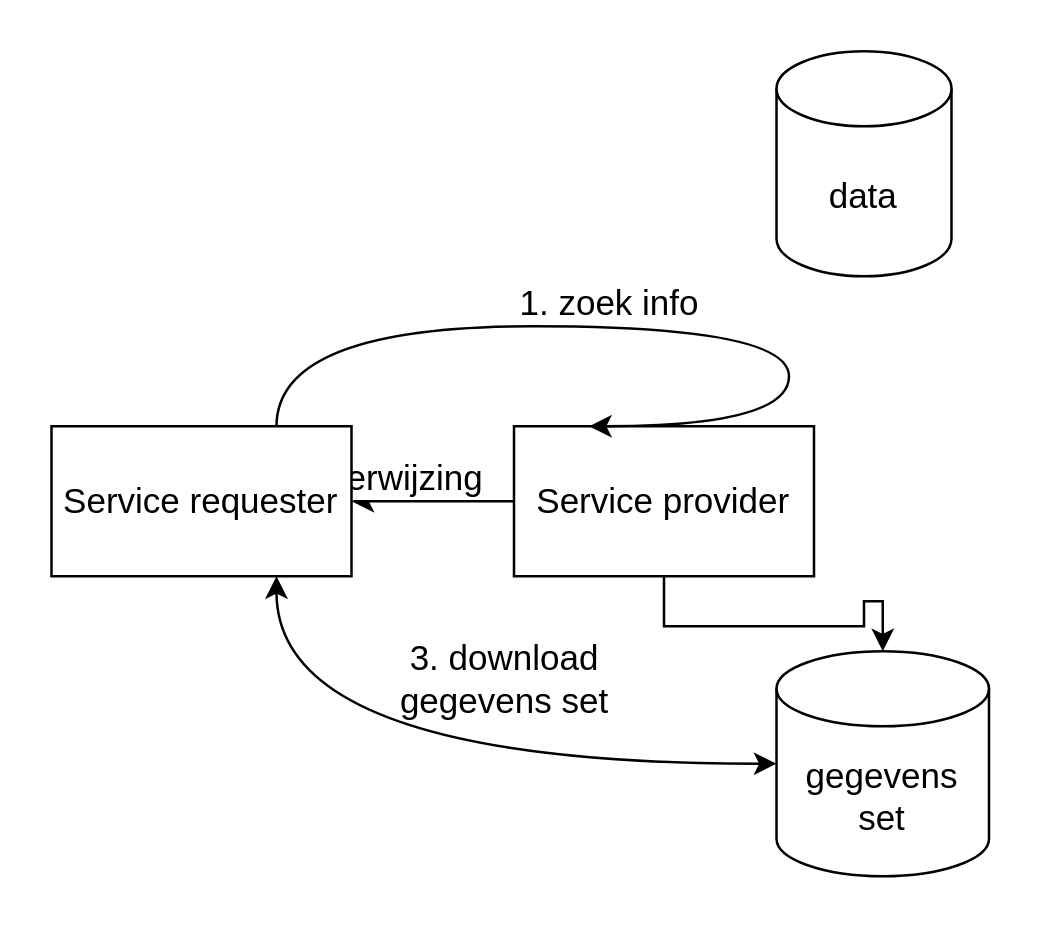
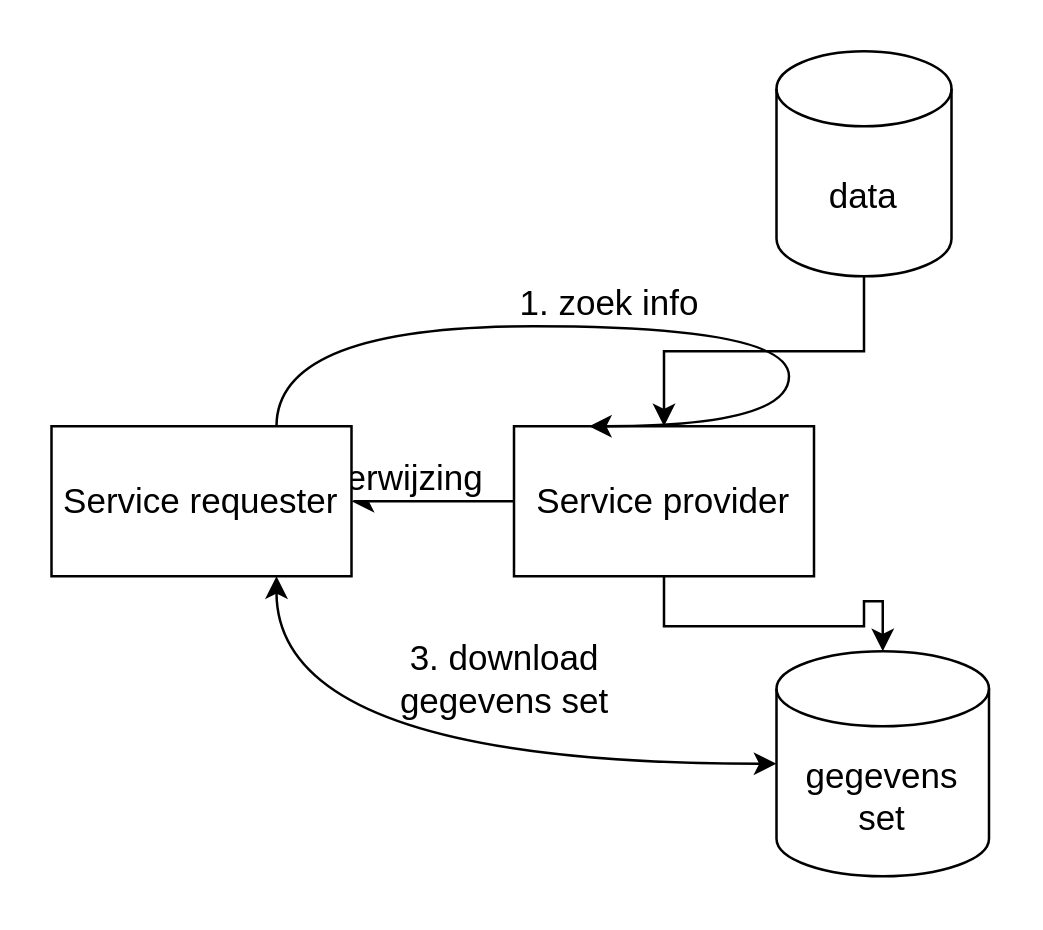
edge "data" -> "Service provider": added
